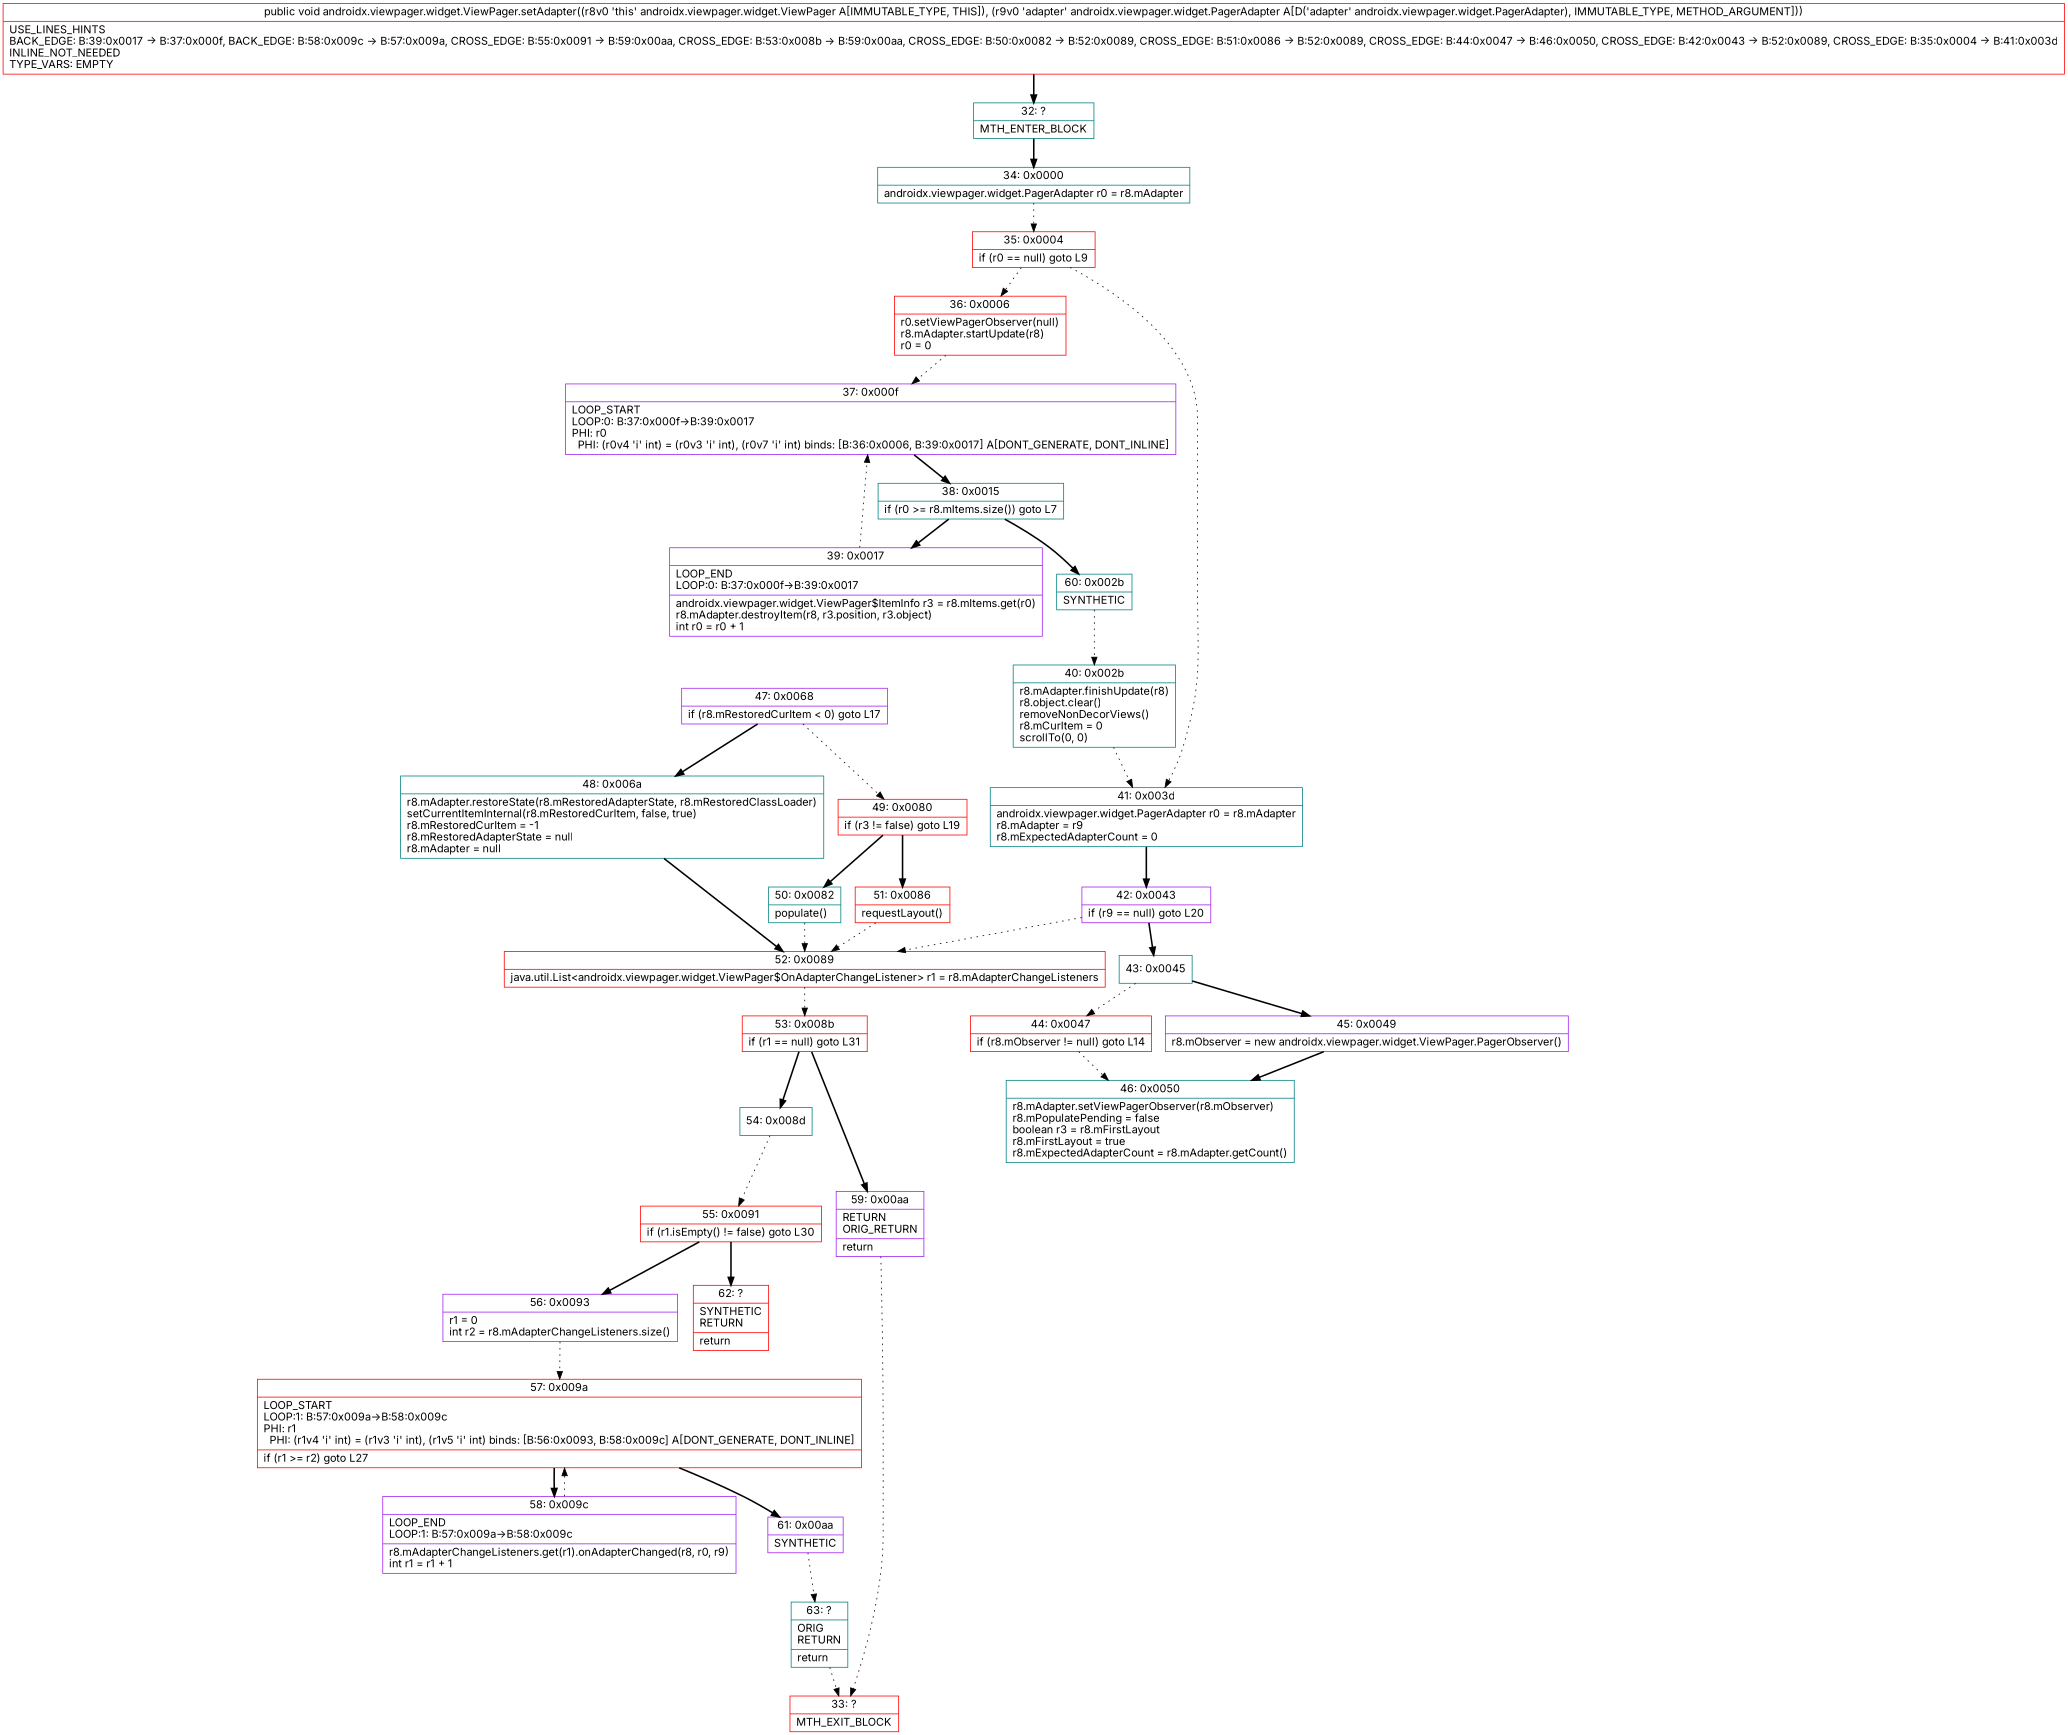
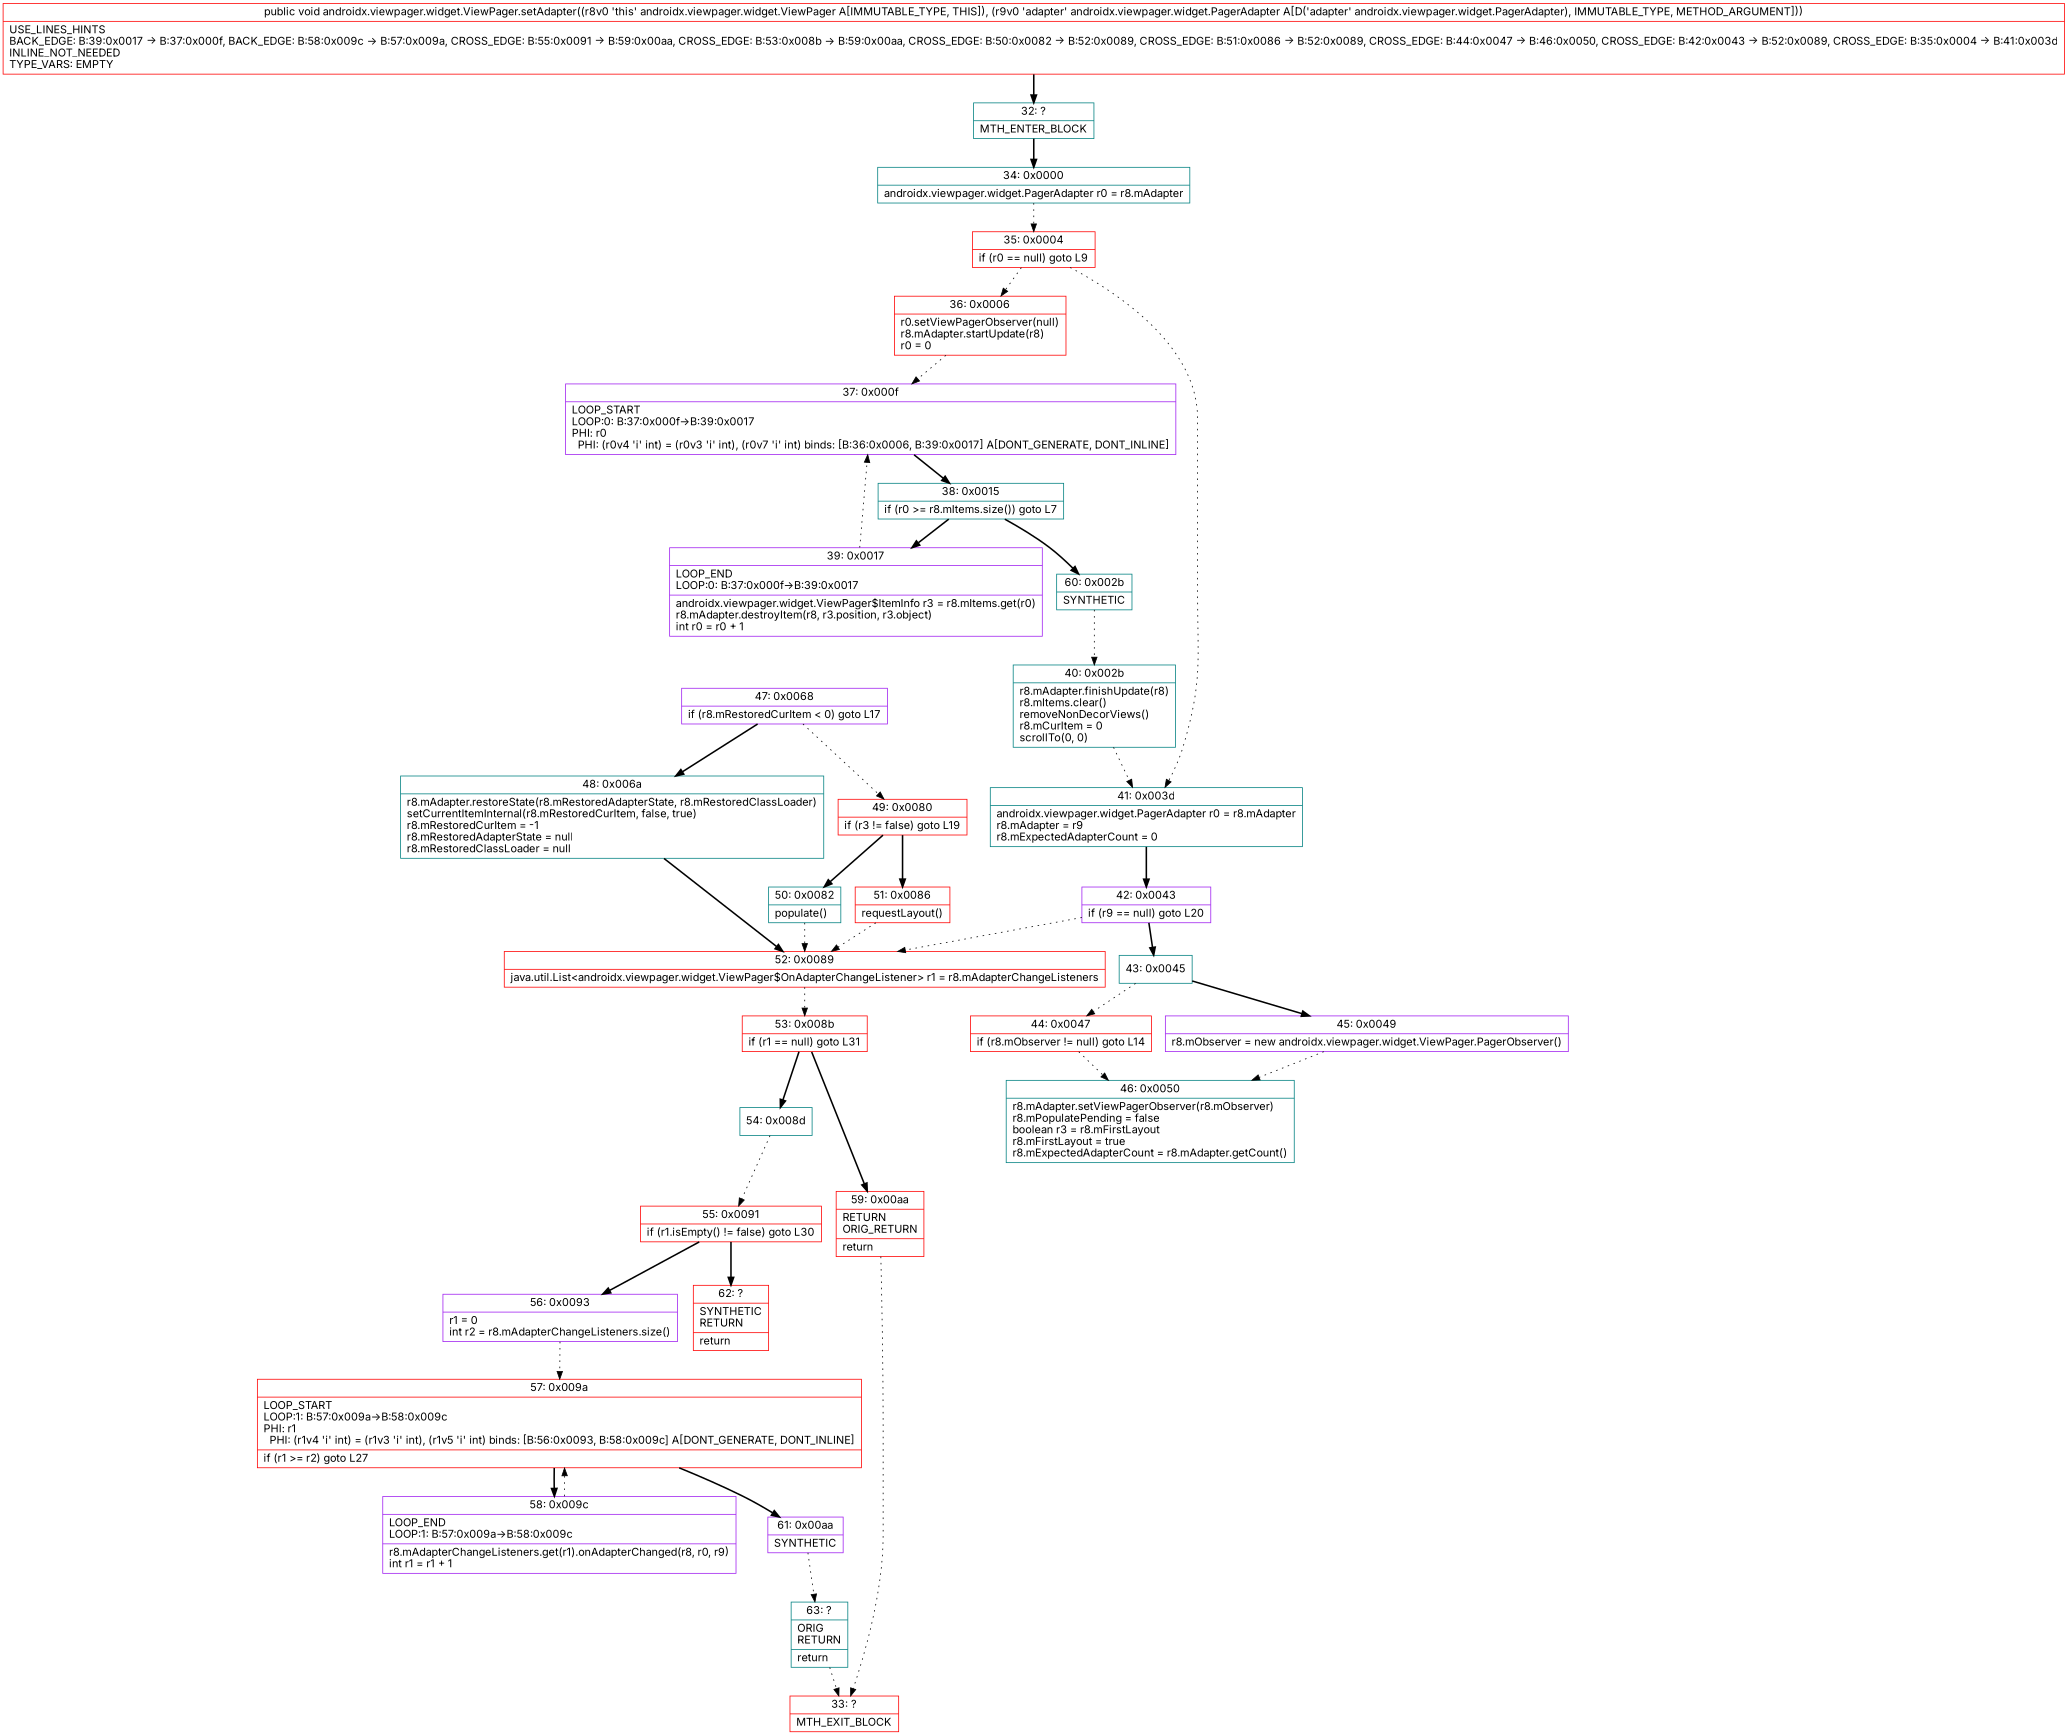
node "40: 0x002b": text "r8.object.clear()" -> "r8.mItems.clear()"
node "48: 0x006a": text "r8.mAdapter = null" -> "r8.mRestoredClassLoader = null"
edge "45: 0x0049" -> "46: 0x0050": style bold -> dotted
node "59: 0x00aa": color purple -> red
